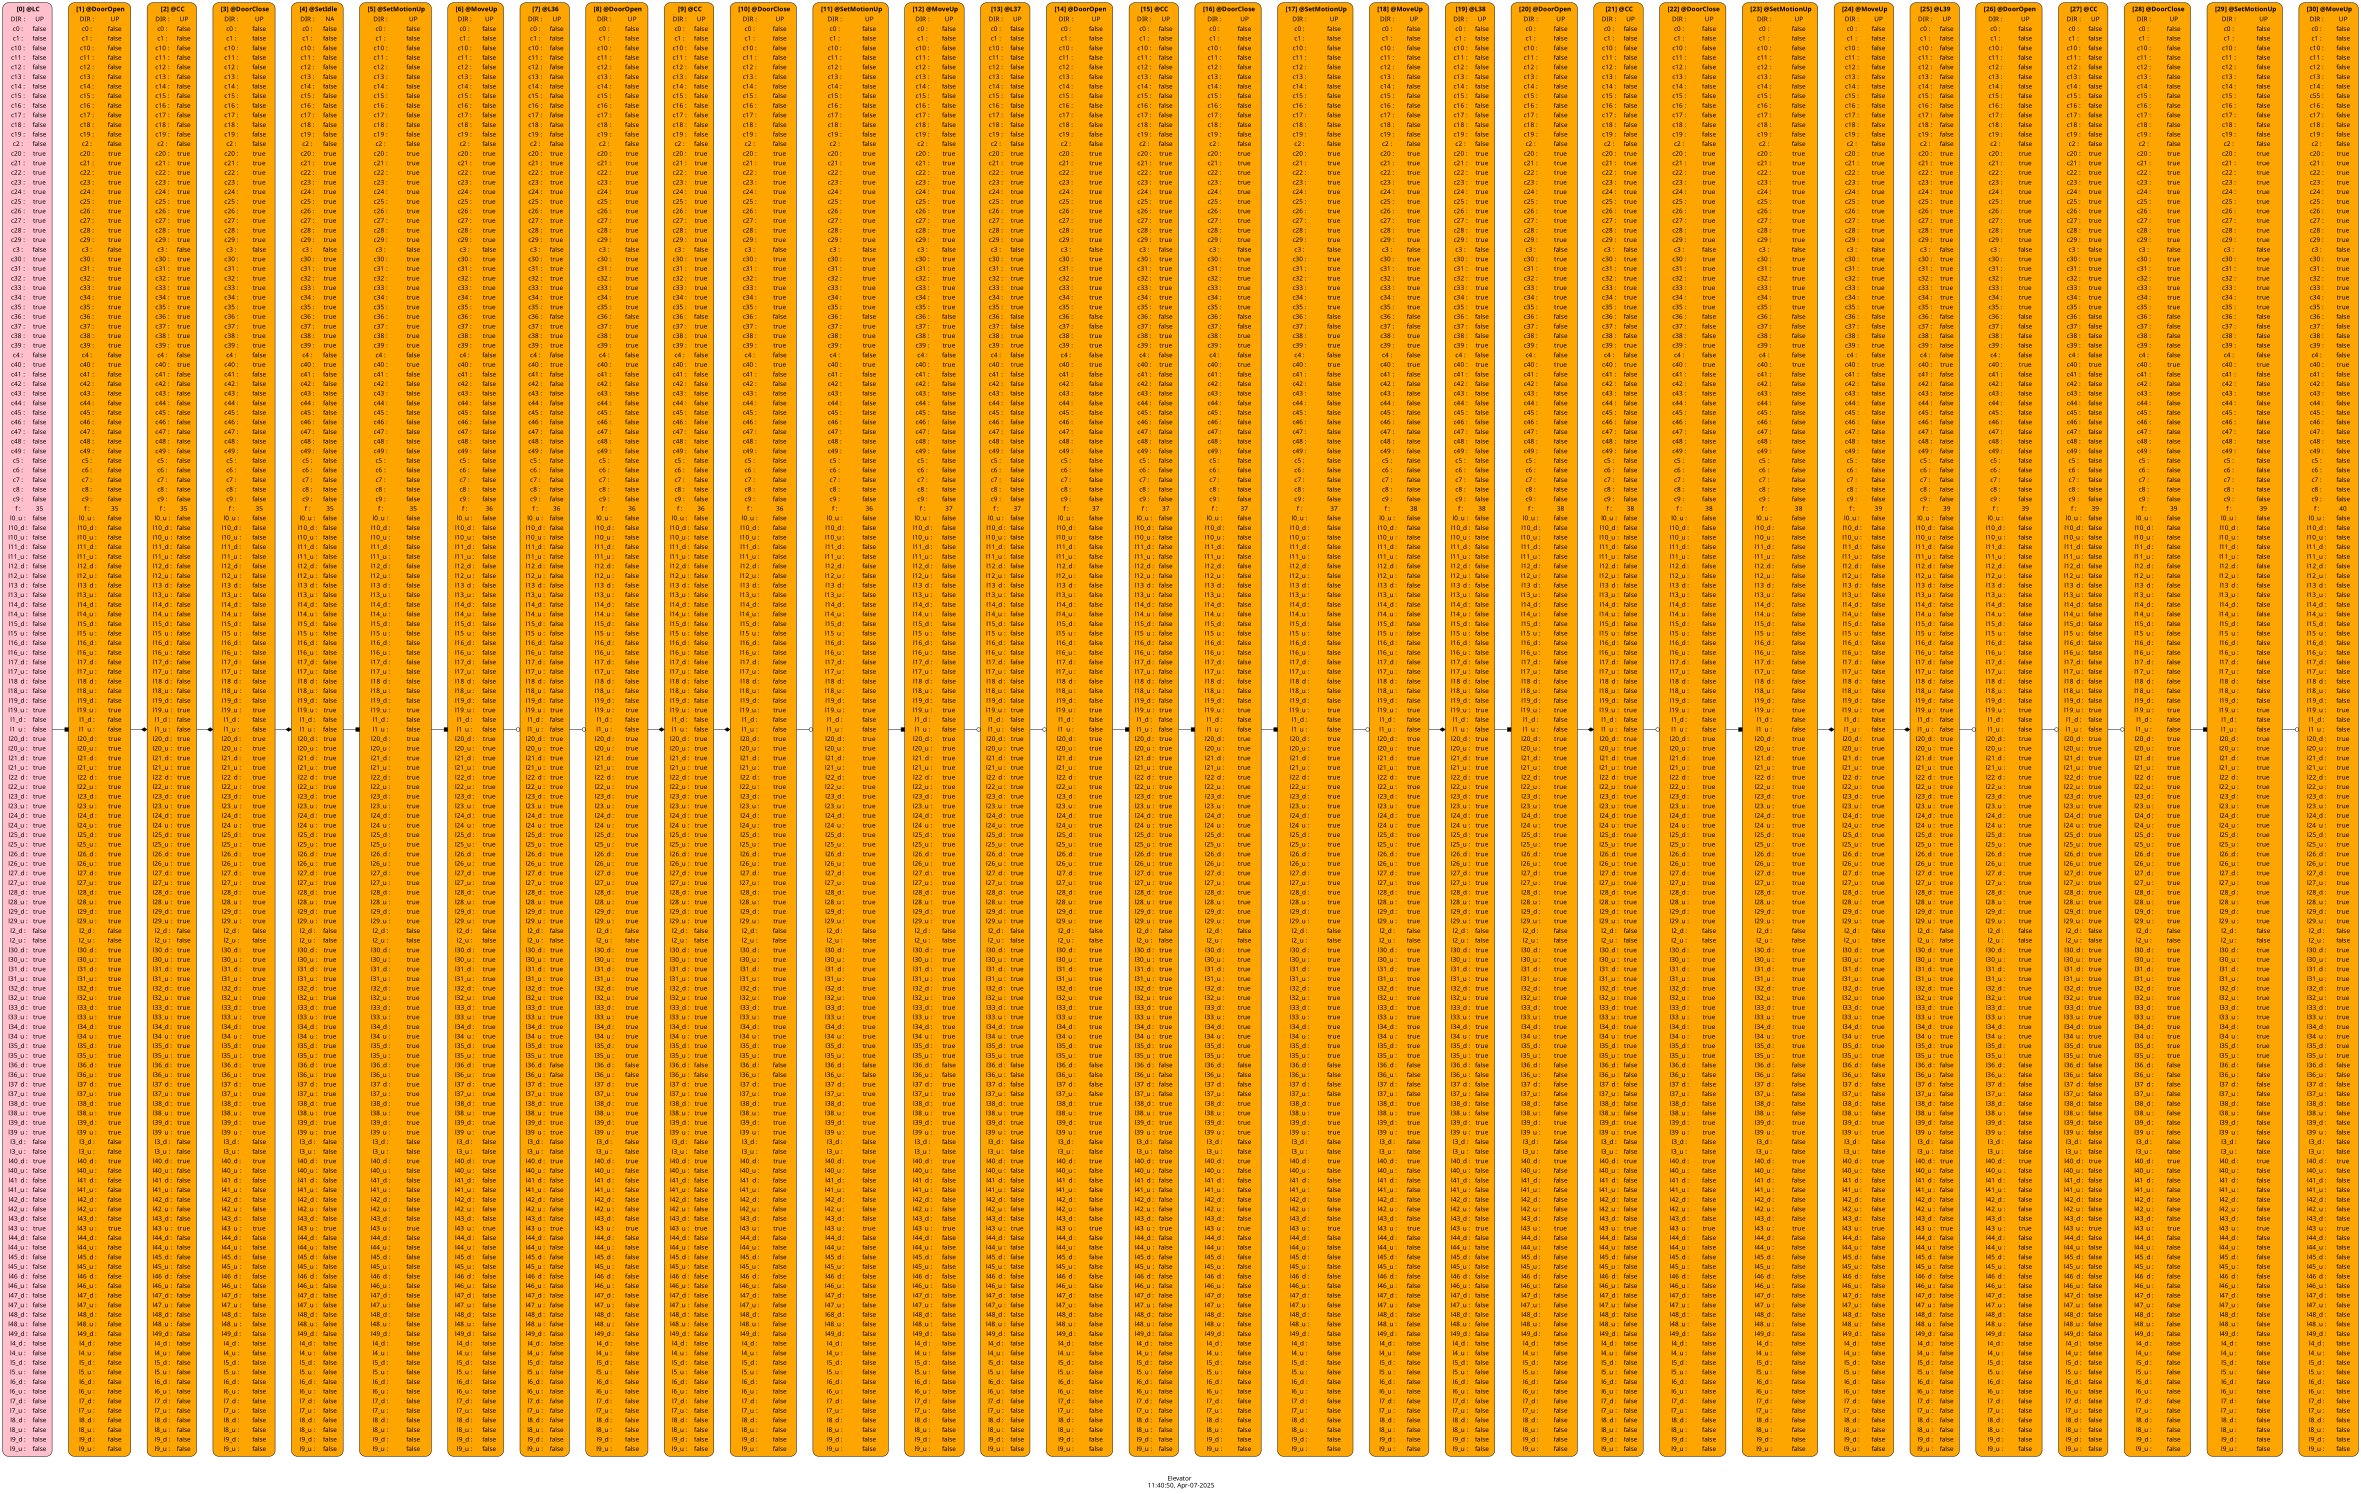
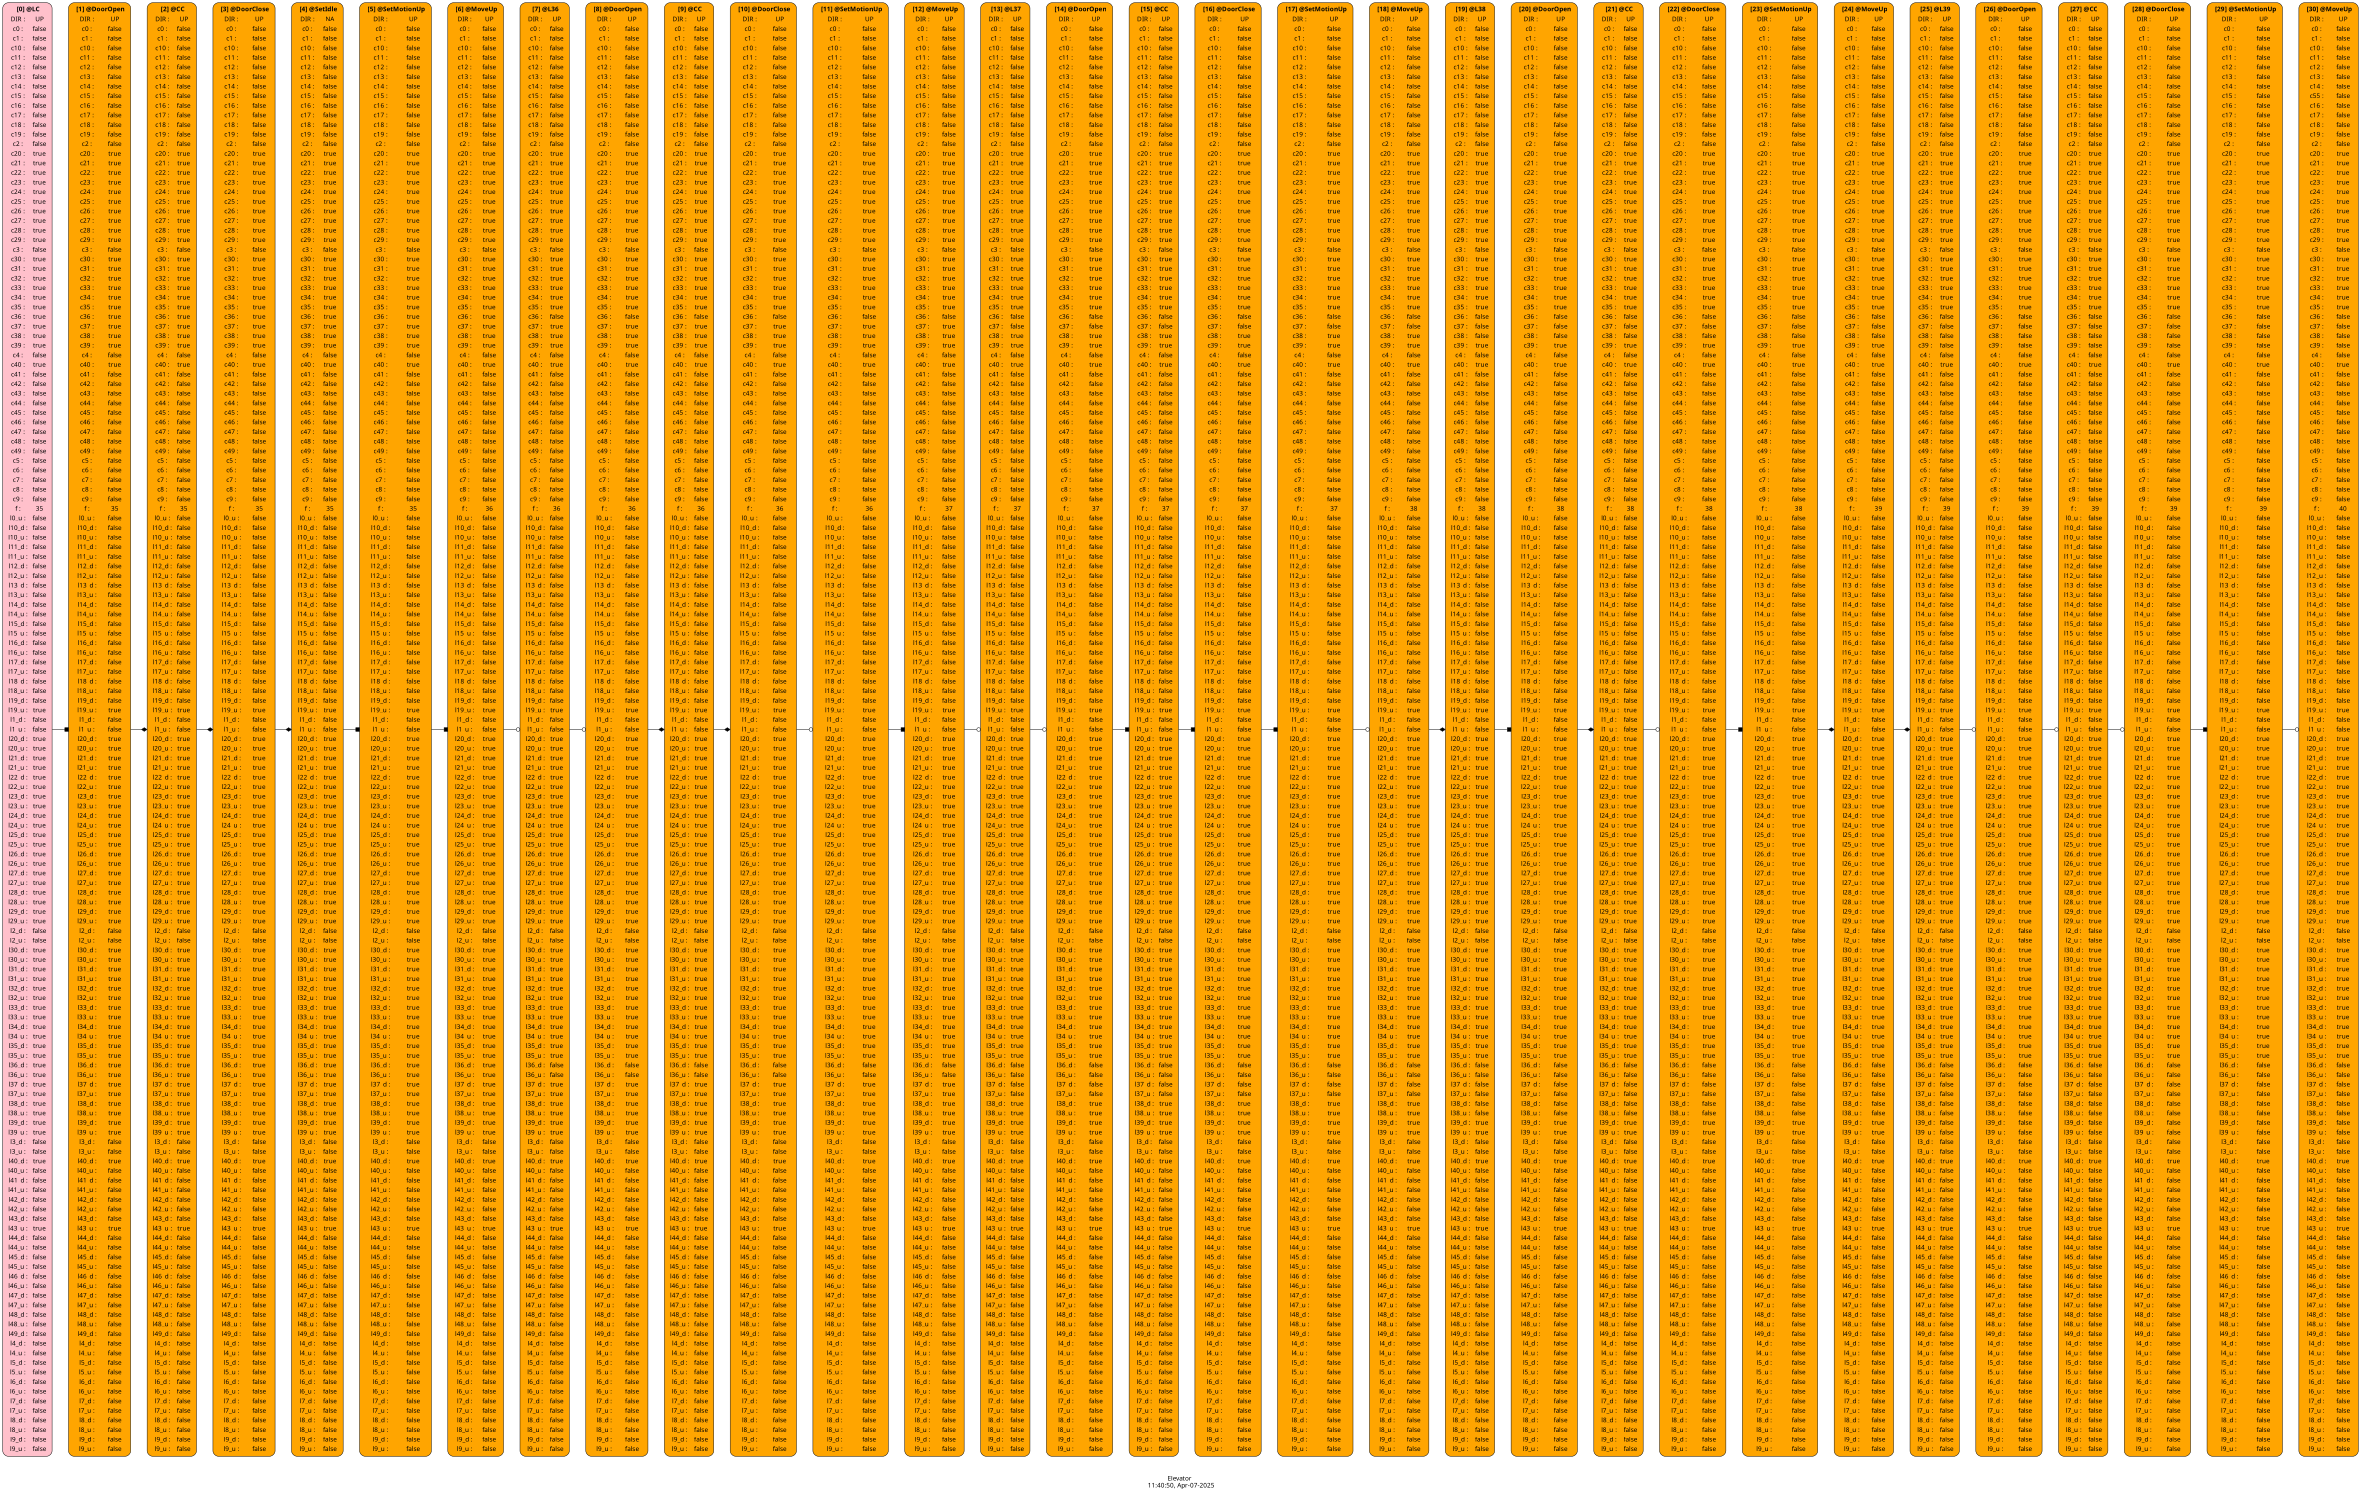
node "[11] @SetMotionUp": text "l68_d :" -> "l48_d :"
